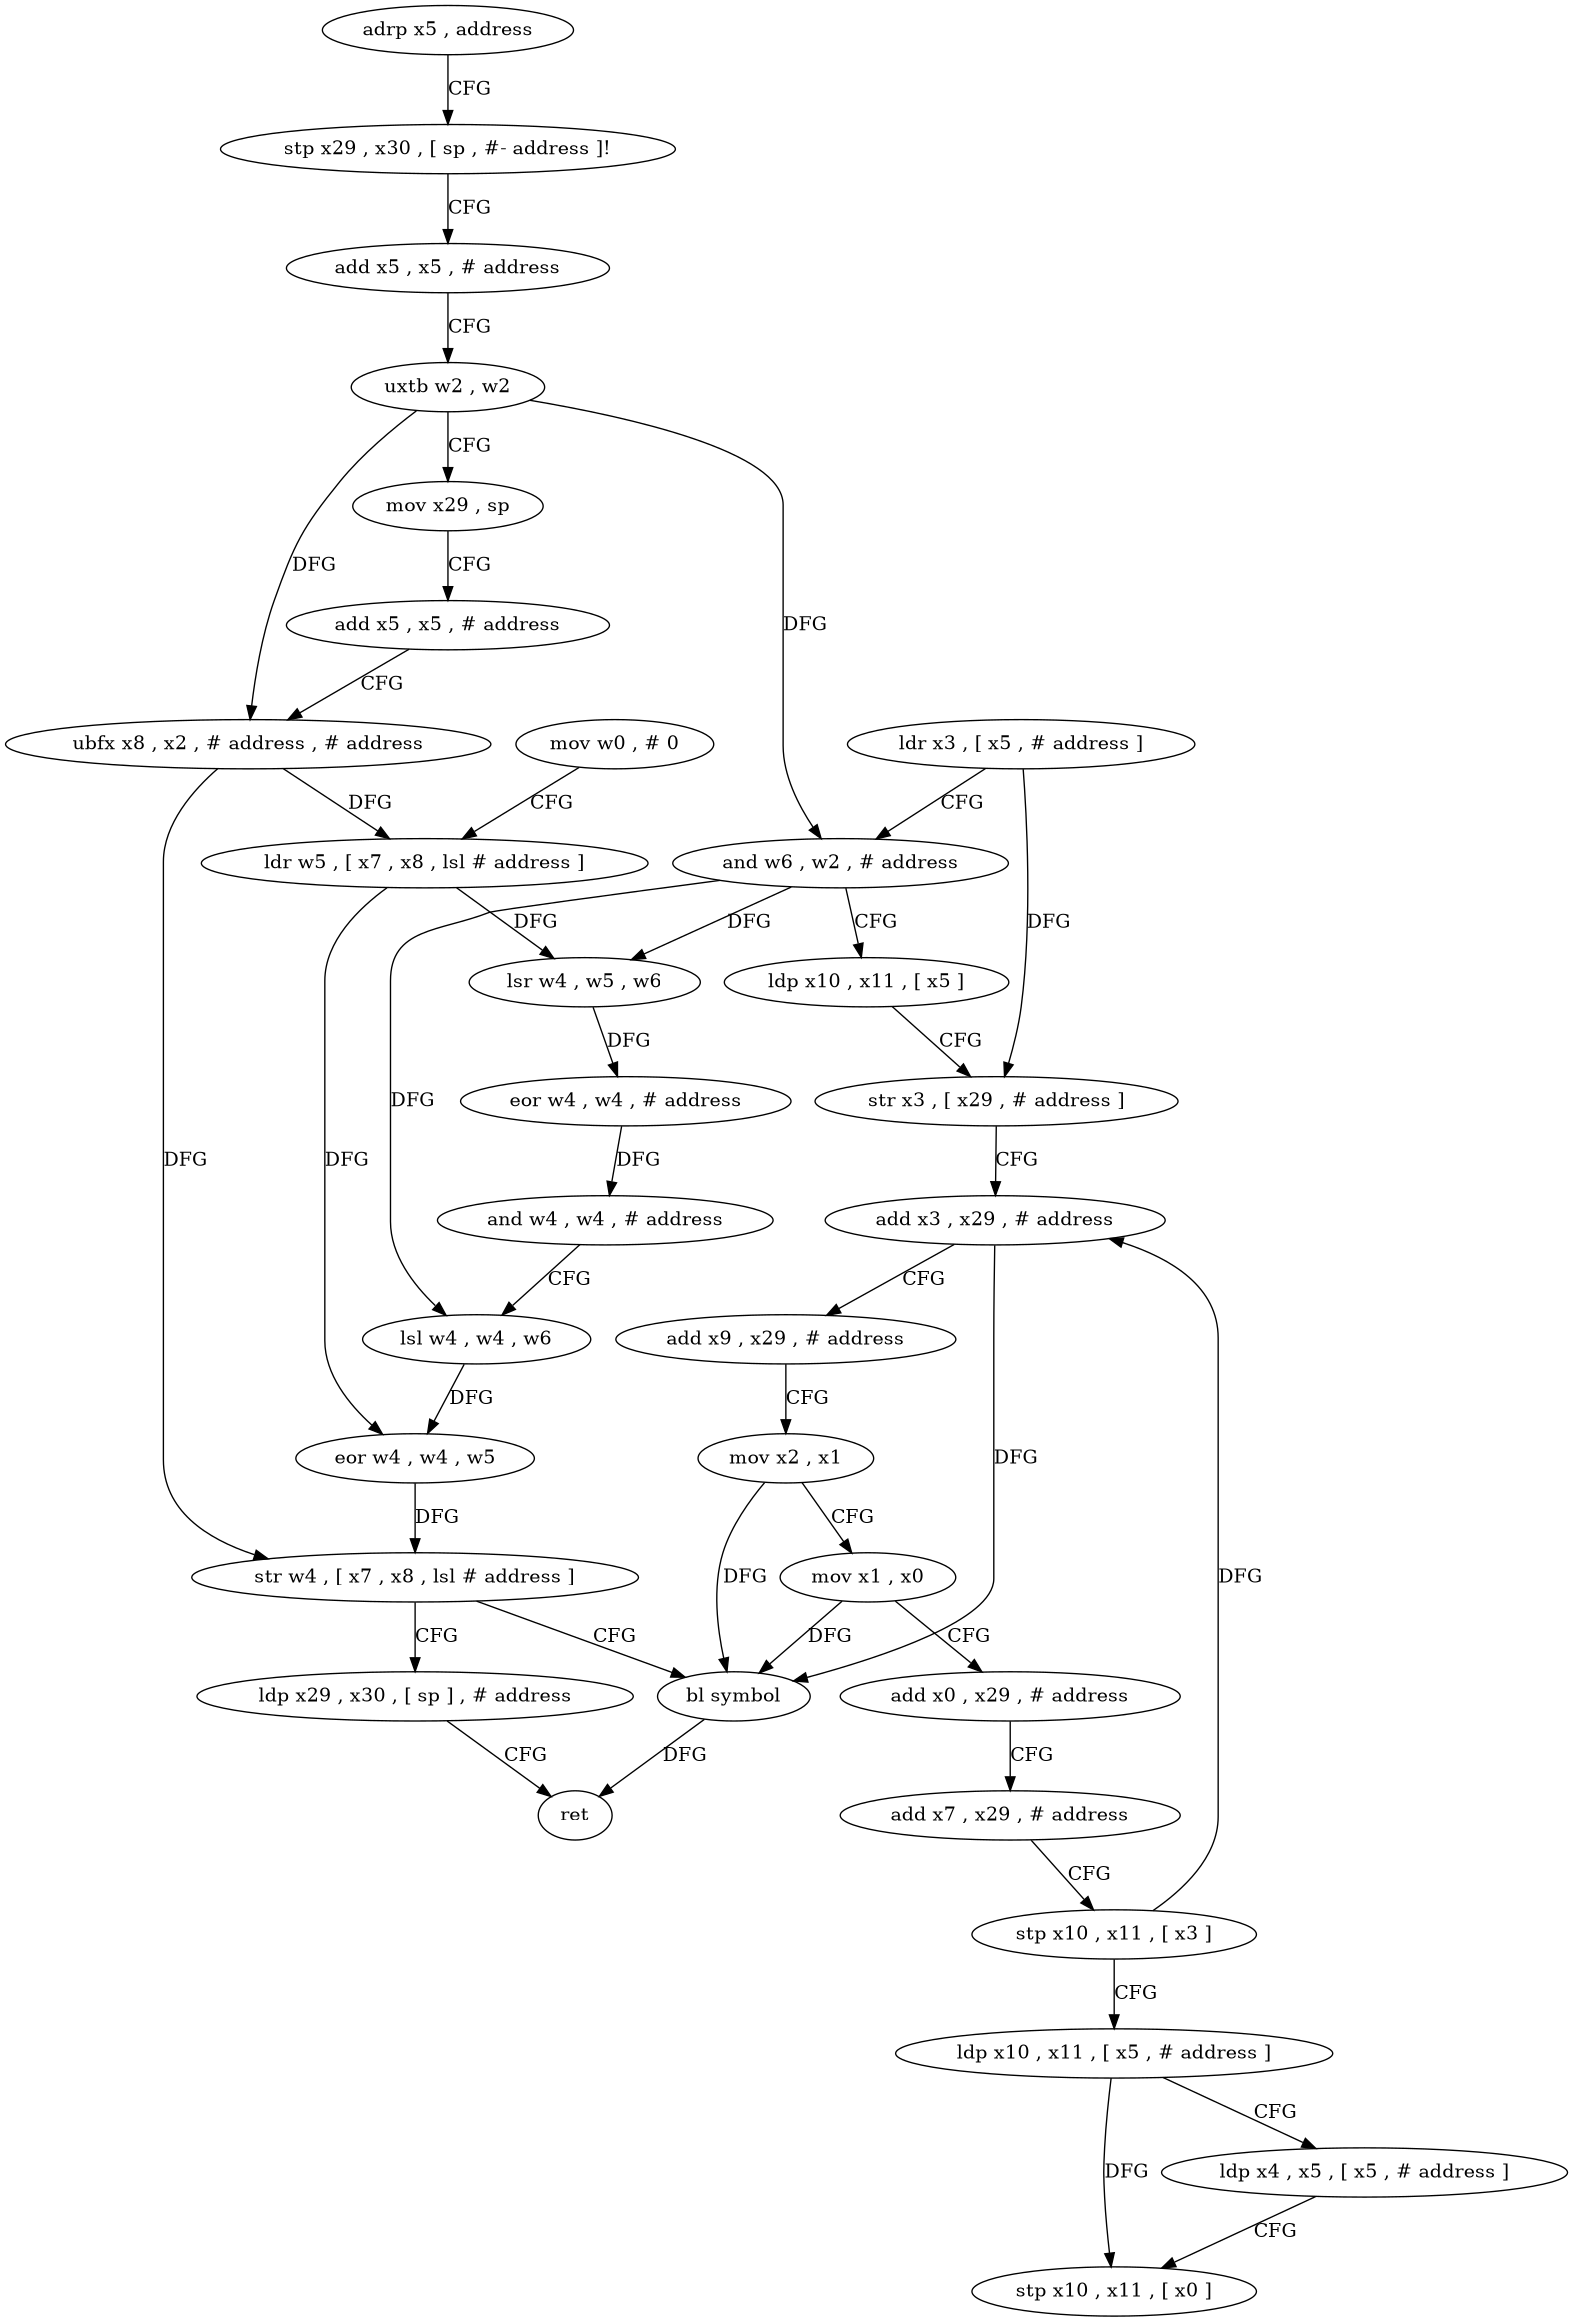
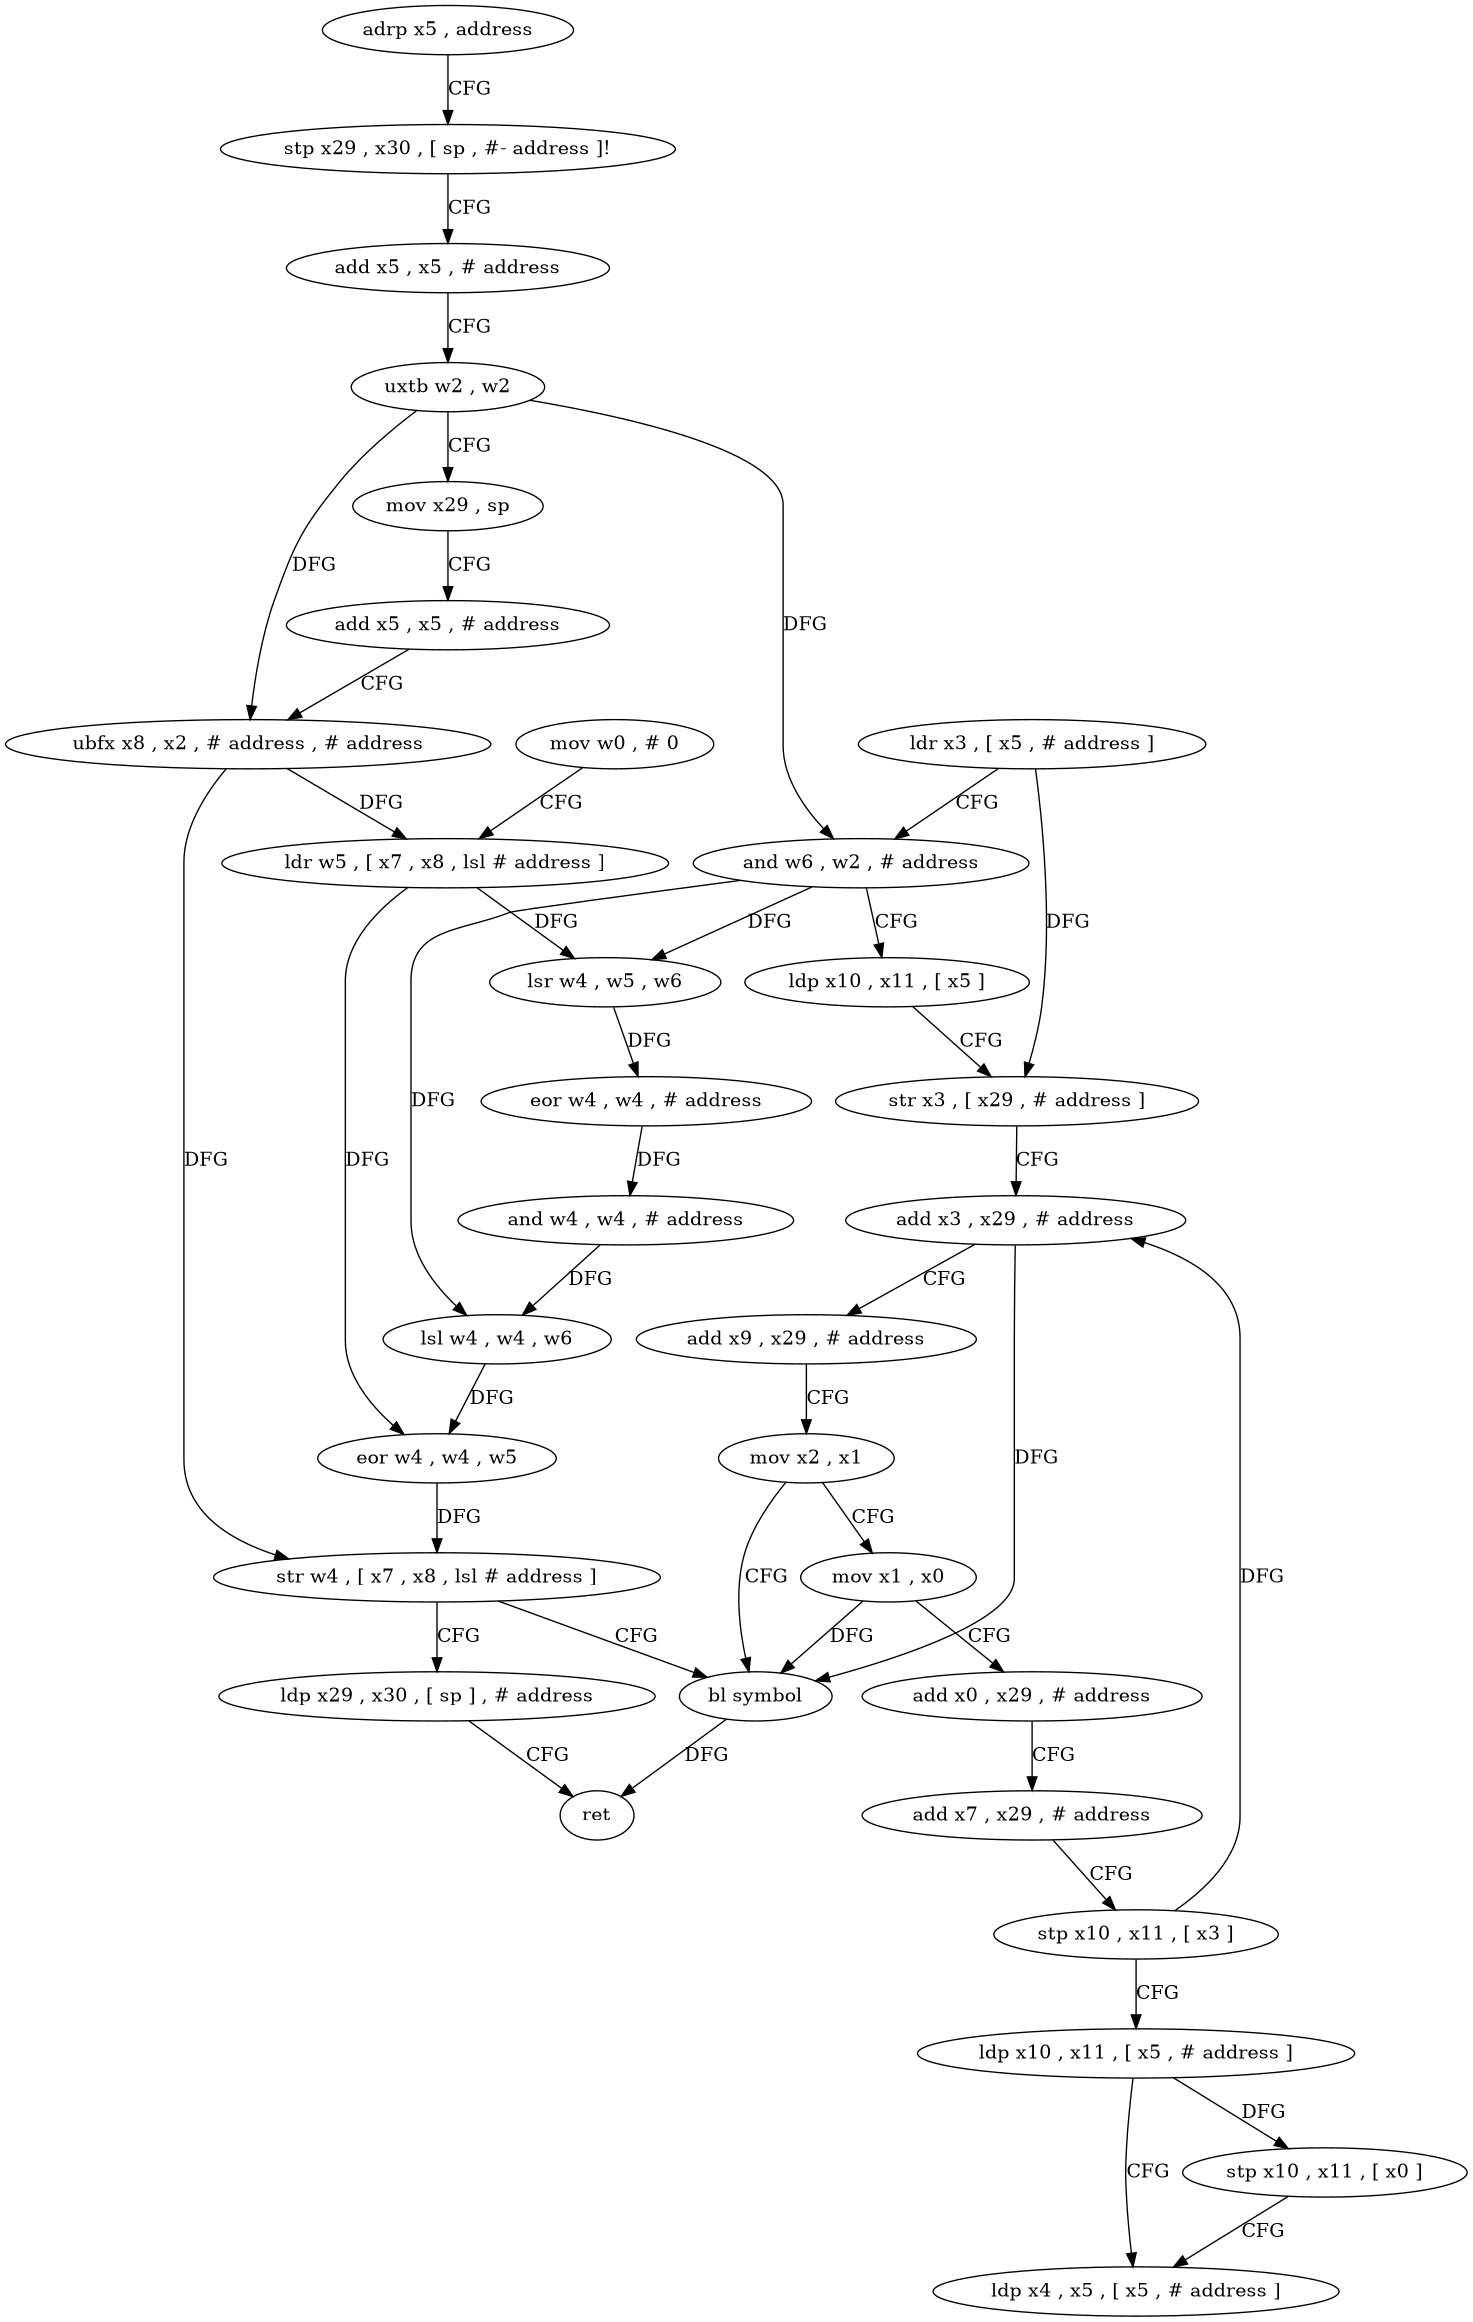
edge "and w4 , w4 , # address" -> "lsl w4 , w4 , w6": label "CFG" -> "DFG"
edge "mov x2 , x1" -> "bl symbol": label "DFG" -> "CFG"
edge "ldp x4 , x5 , [ x5 , # address ]" -> "stp x10 , x11 , [ x0 ]": reversed
